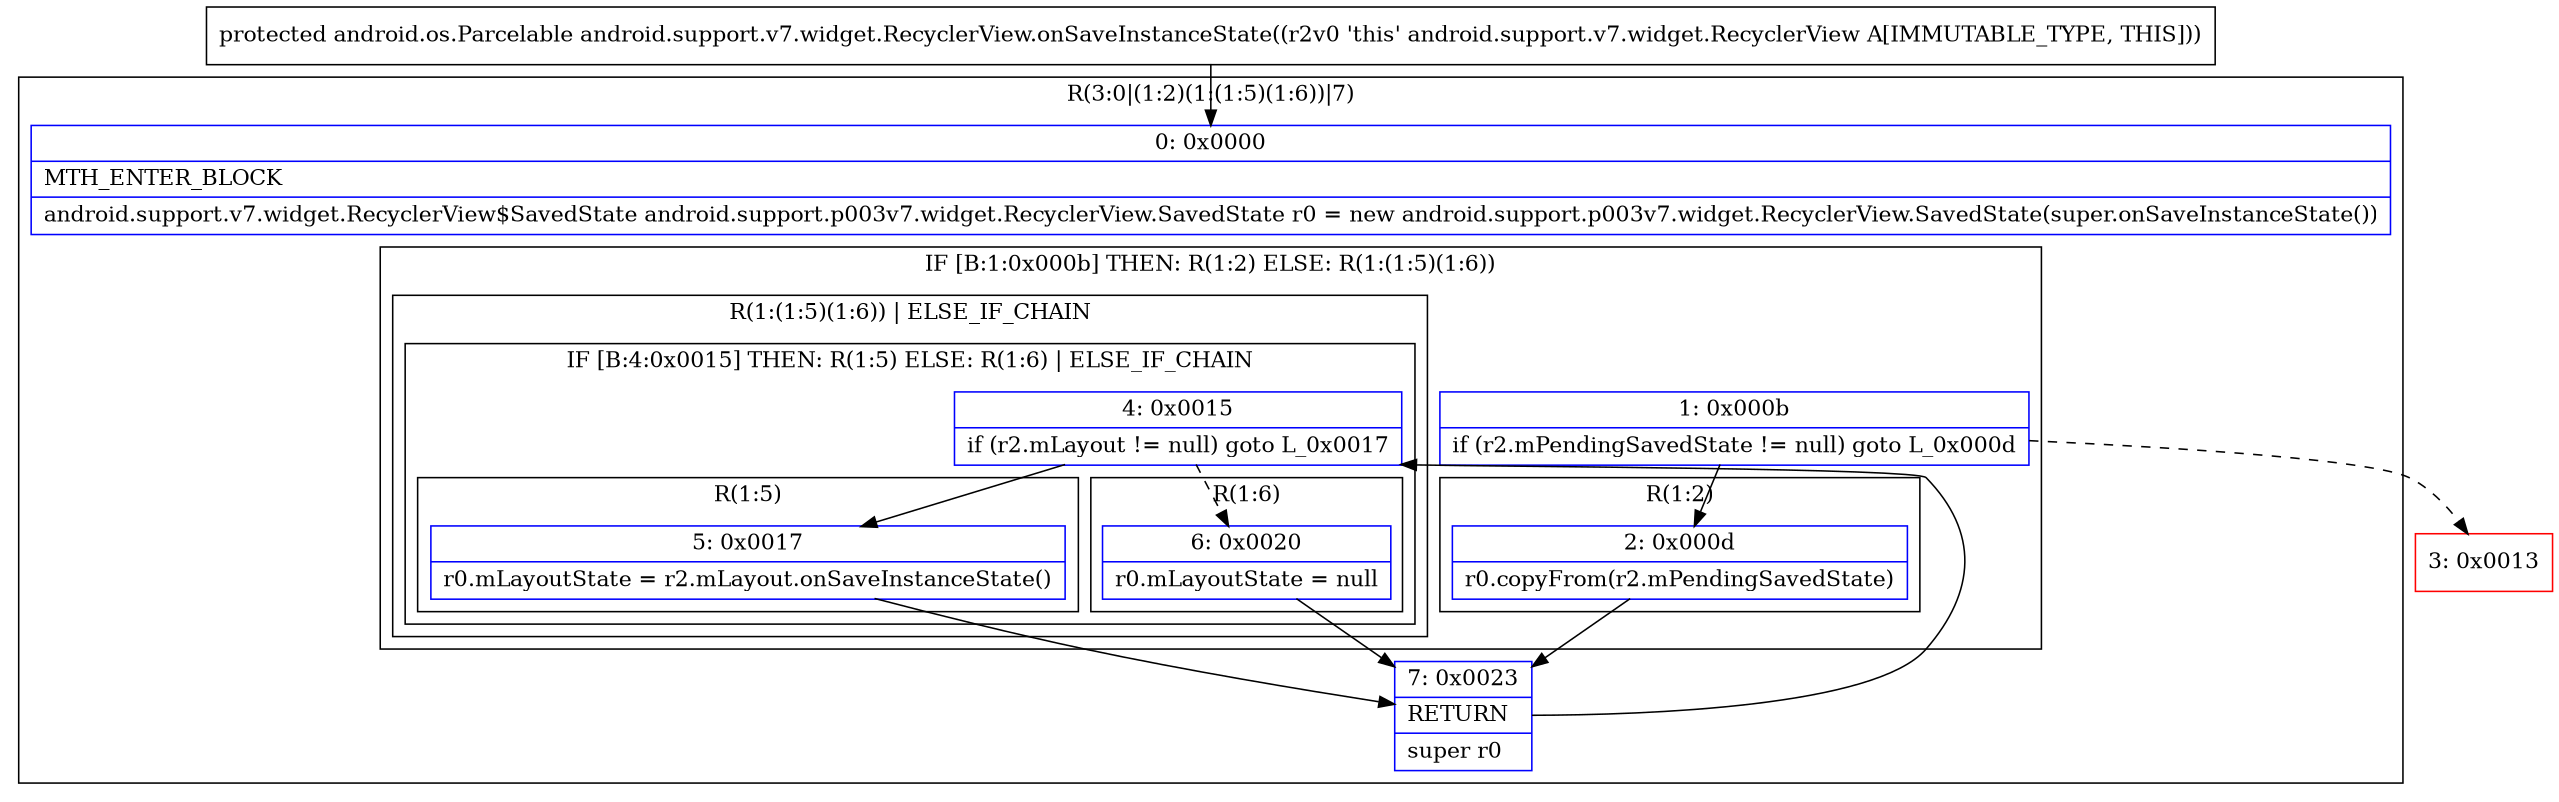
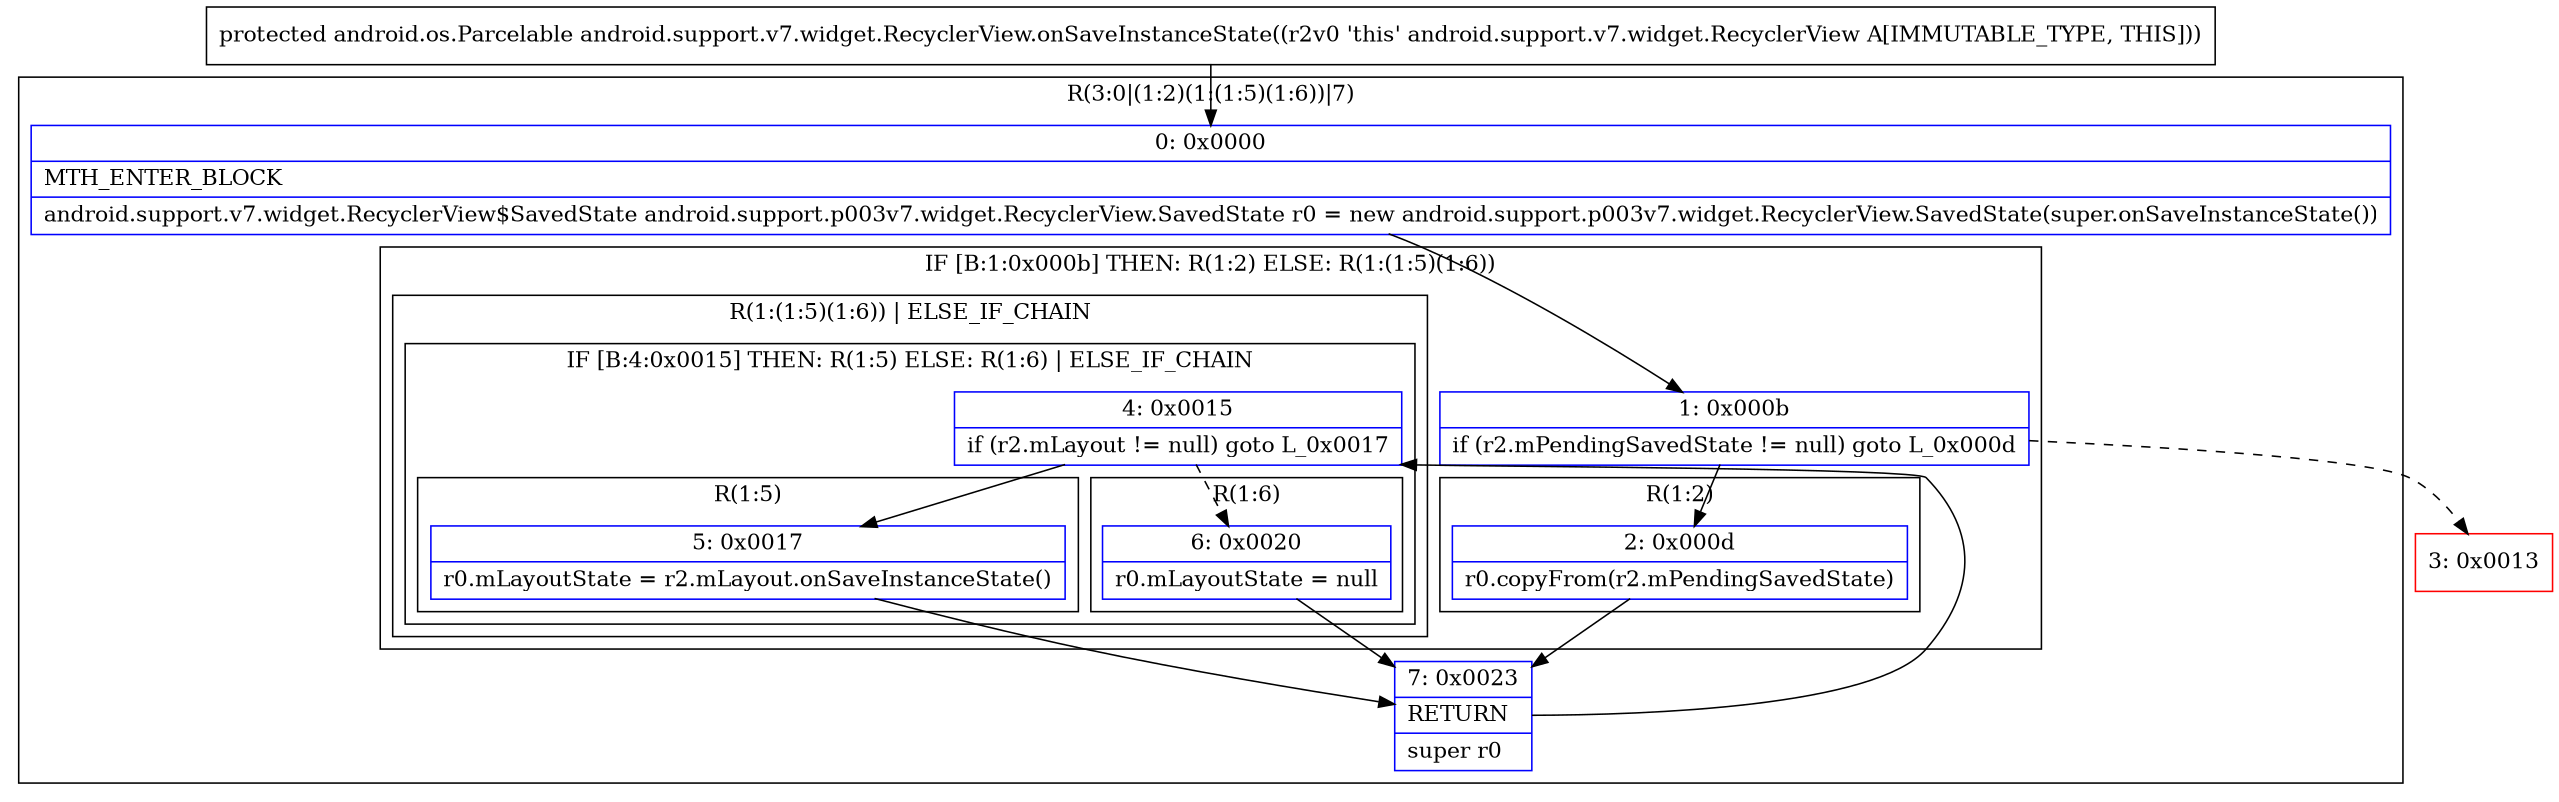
edge "0: 0x0000" -> "1: 0x000b": added
